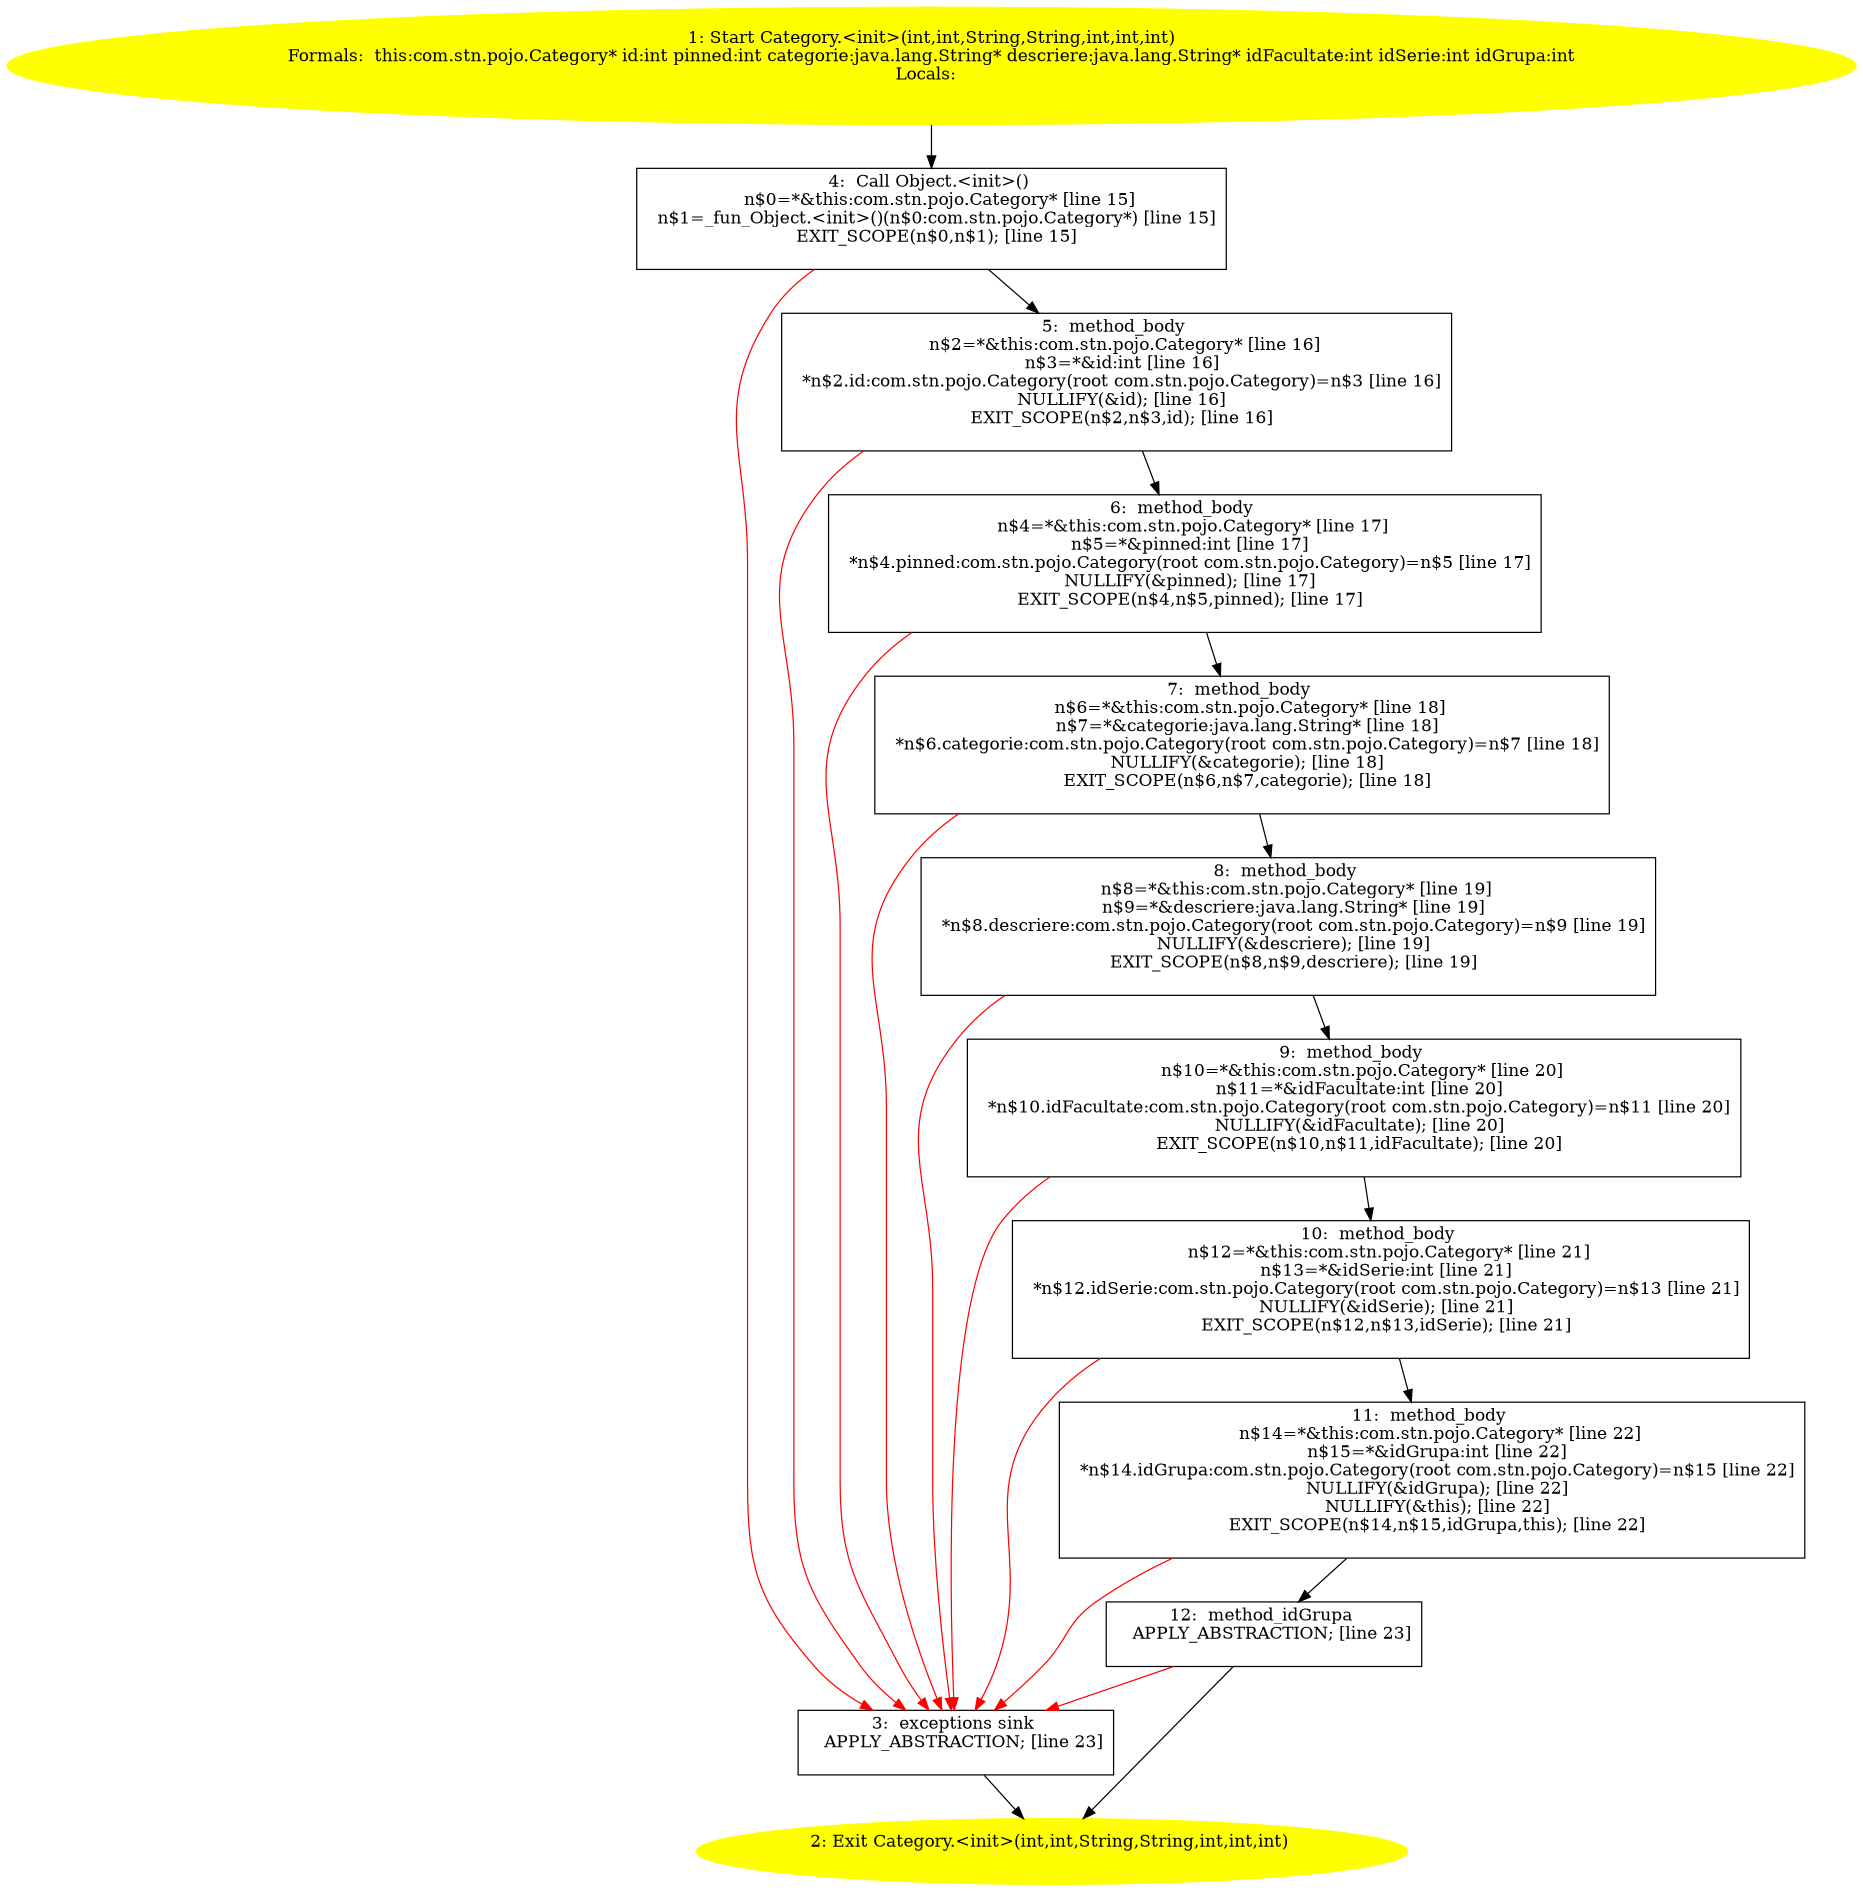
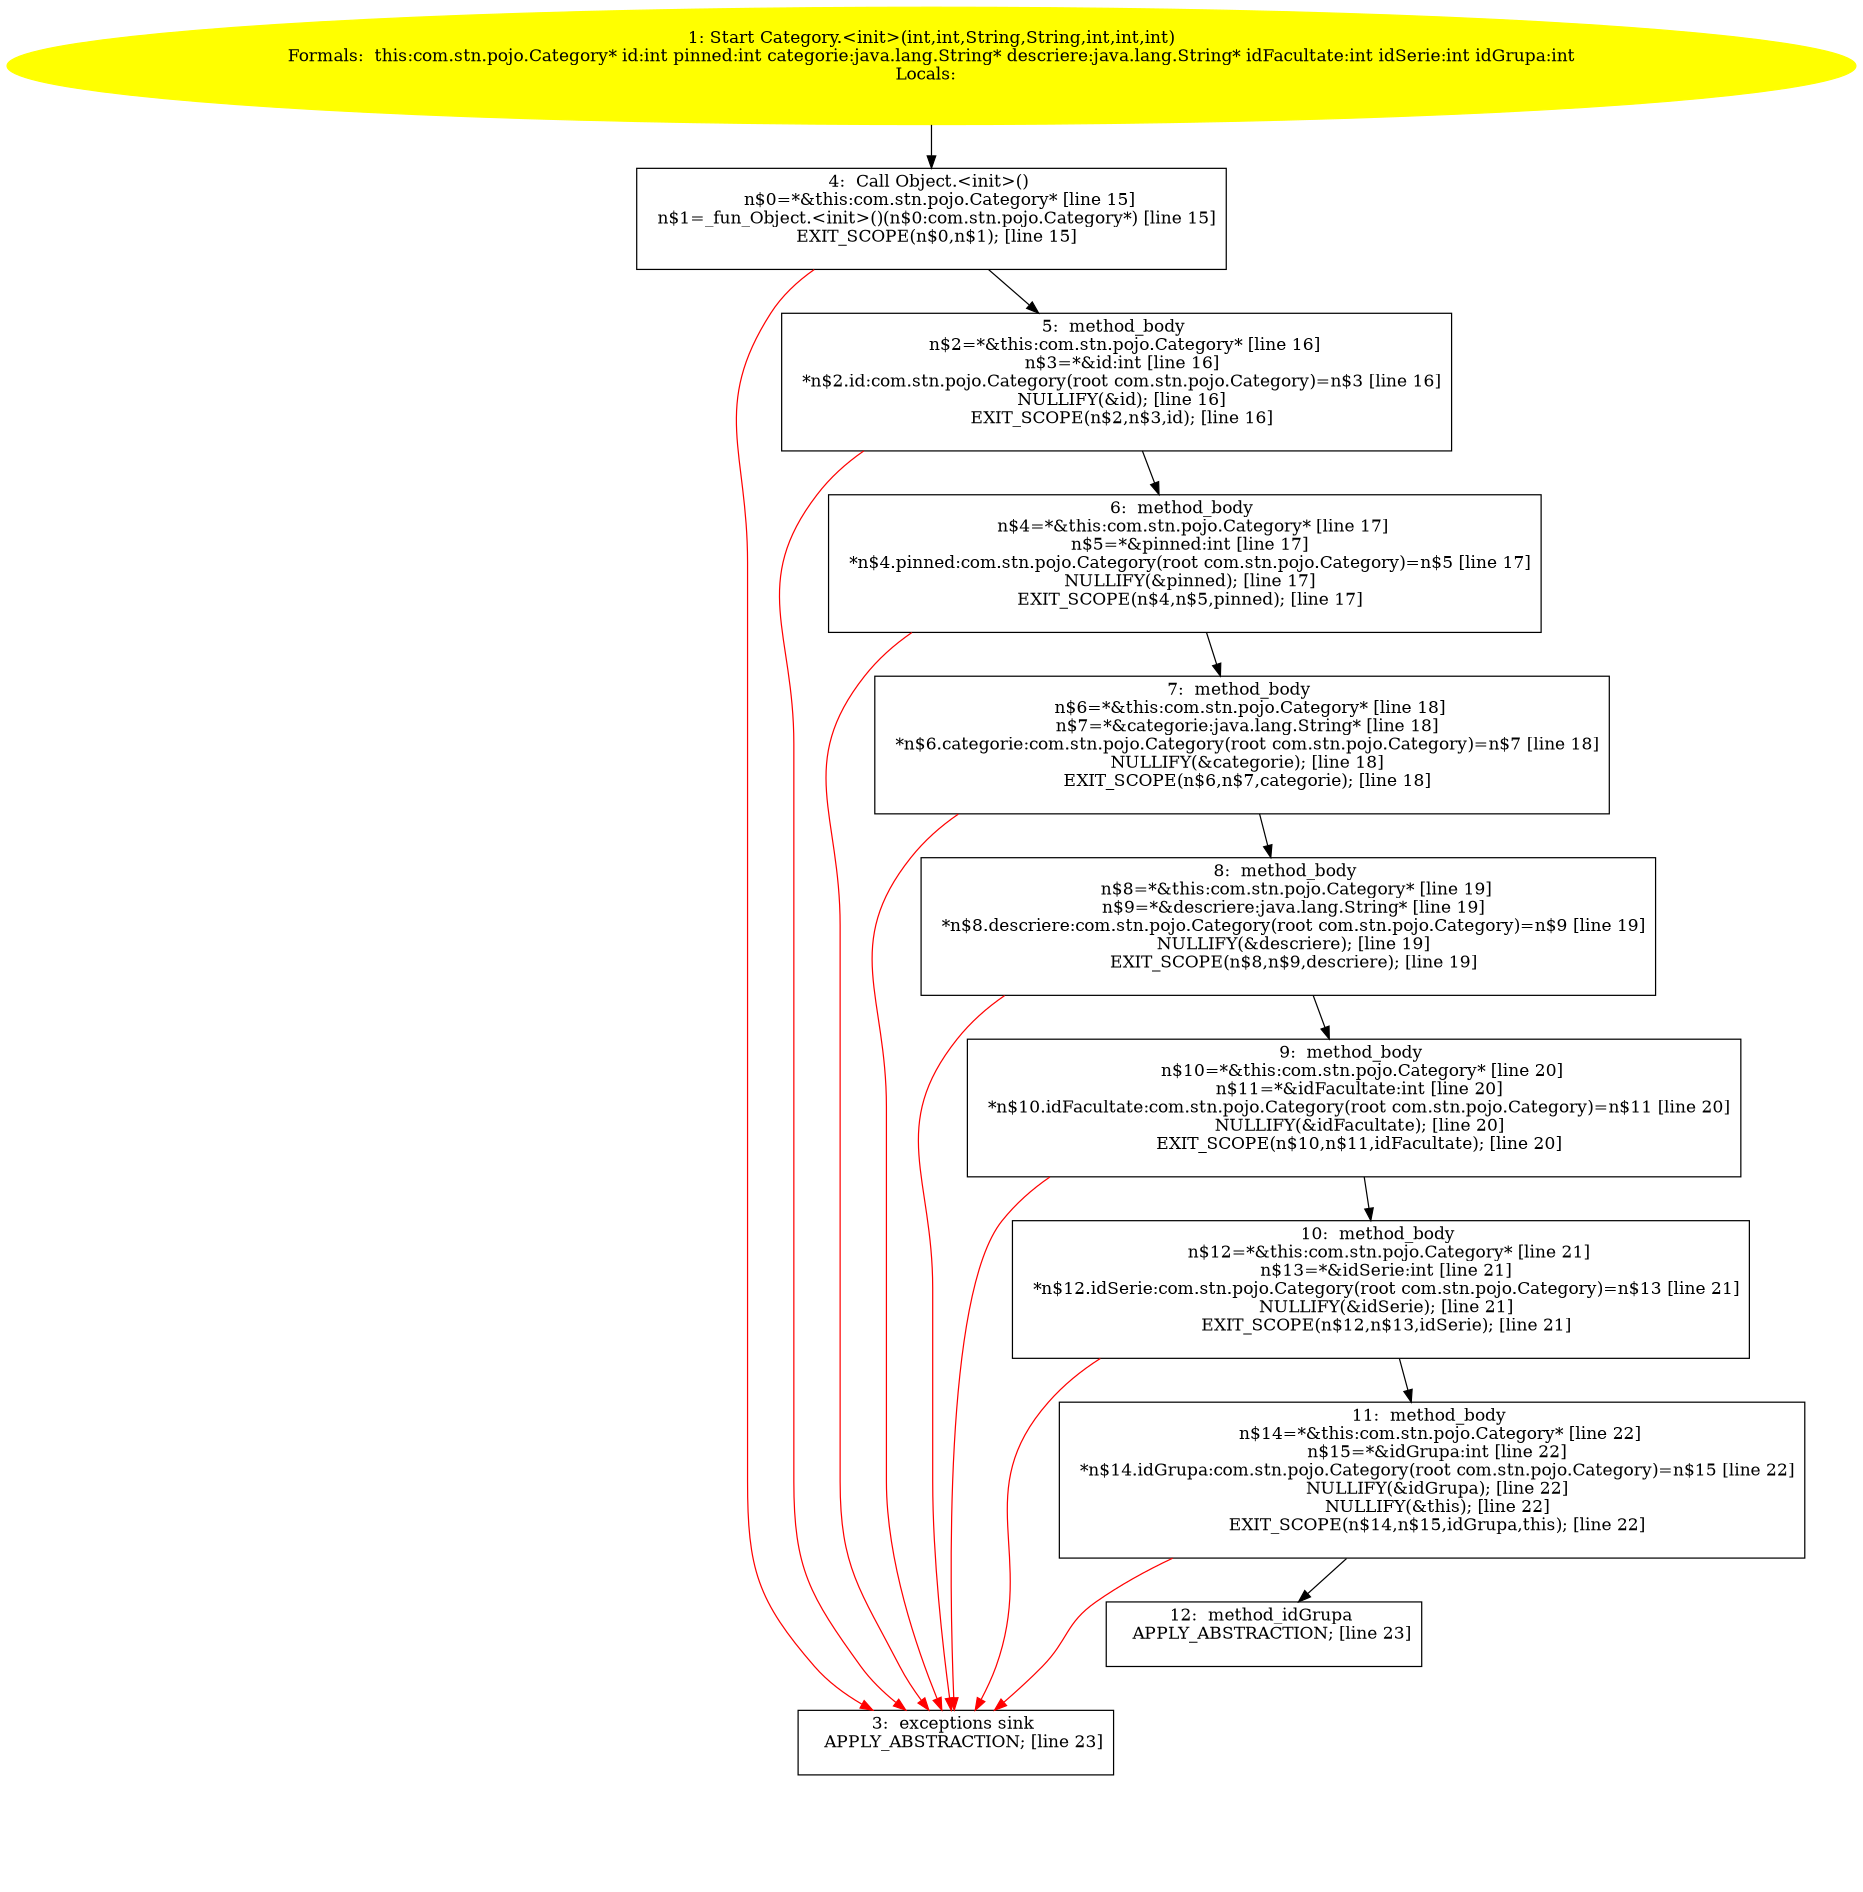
edge "12:  method_idGrupa APPLY_ABSTRACTION; [line 23]" -> "3:  exceptions sink APPLY_ABSTRACTION; [line 23]": removed
node "2: Exit Category.<init>(int,int,String,String,int,int,int)": removed
